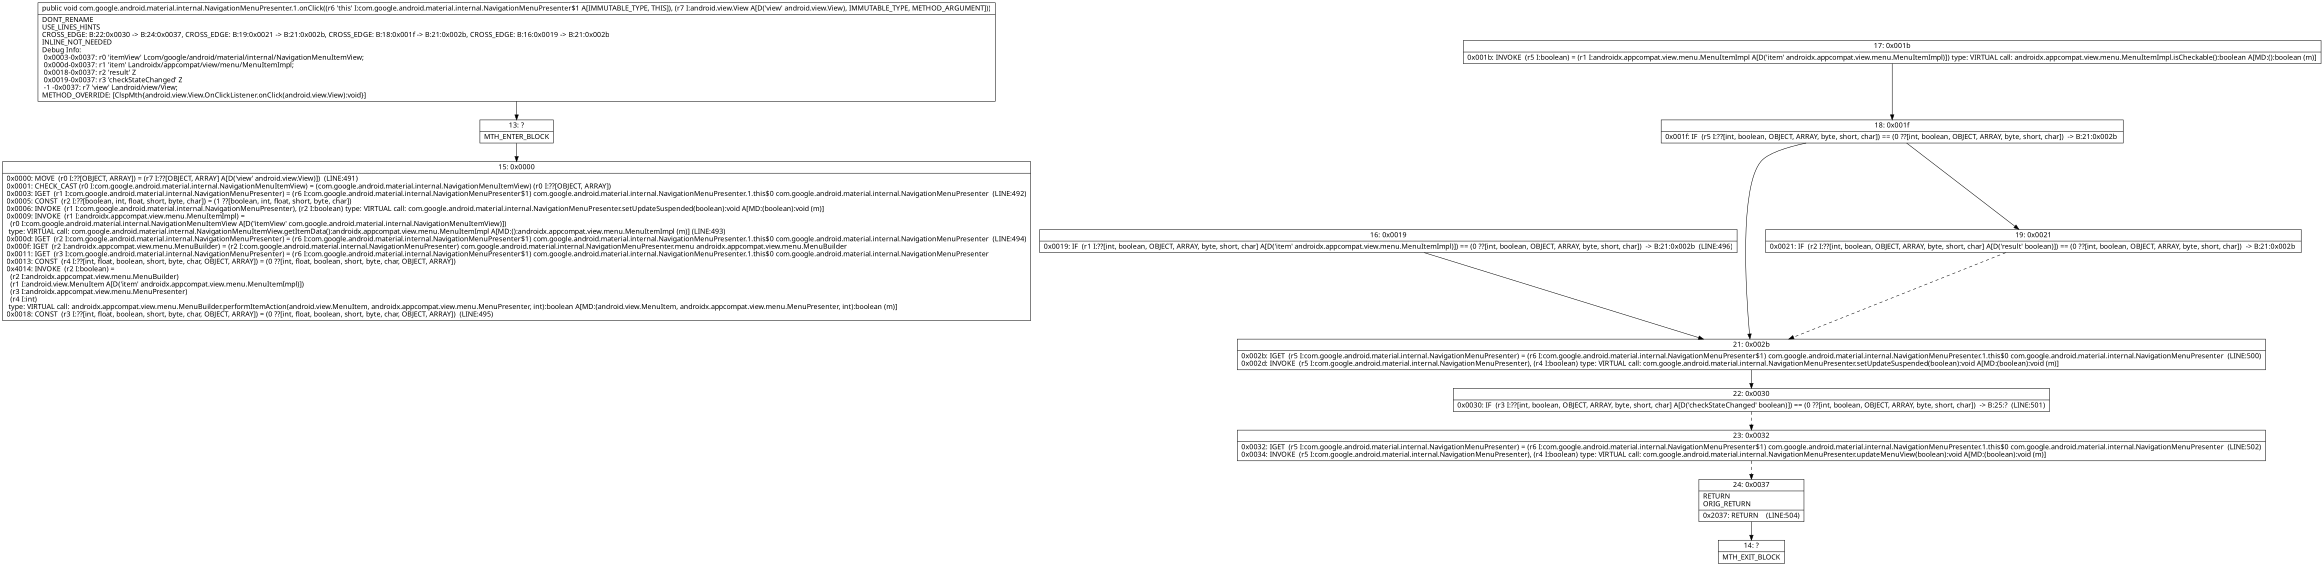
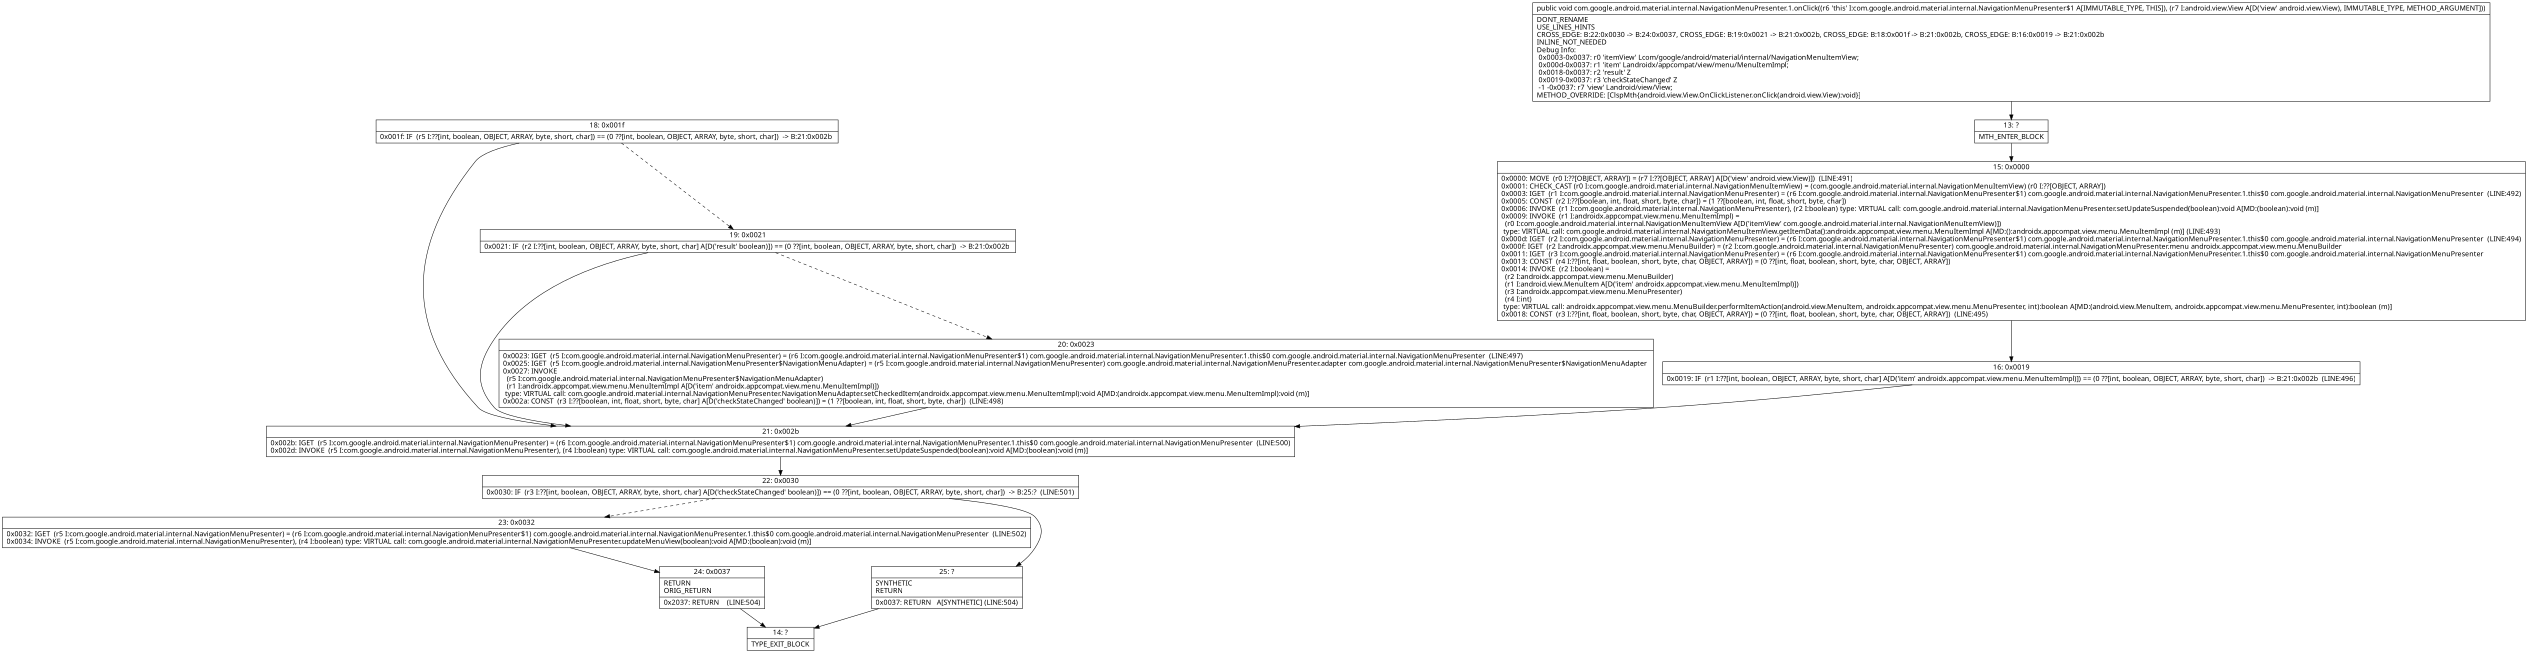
node "17: 0x001b": removed
edge "18: 0x001f" -> "19: 0x0021": style solid -> dashed
node "15: 0x0000": text "0x4014: INVOKE  (r2 I:boolean) =" -> "0x0014: INVOKE  (r2 I:boolean) ="
edge "19: 0x0021" -> "21: 0x002b": style dashed -> solid
edge "15: 0x0000" -> "16: 0x0019": added
node "20: 0x0023": added
edge "23: 0x0032" -> "24: 0x0037": style dashed -> solid
node "14: ?": text "MTH_EXIT_BLOCK" -> "TYPE_EXIT_BLOCK"
node "25: ?": added
